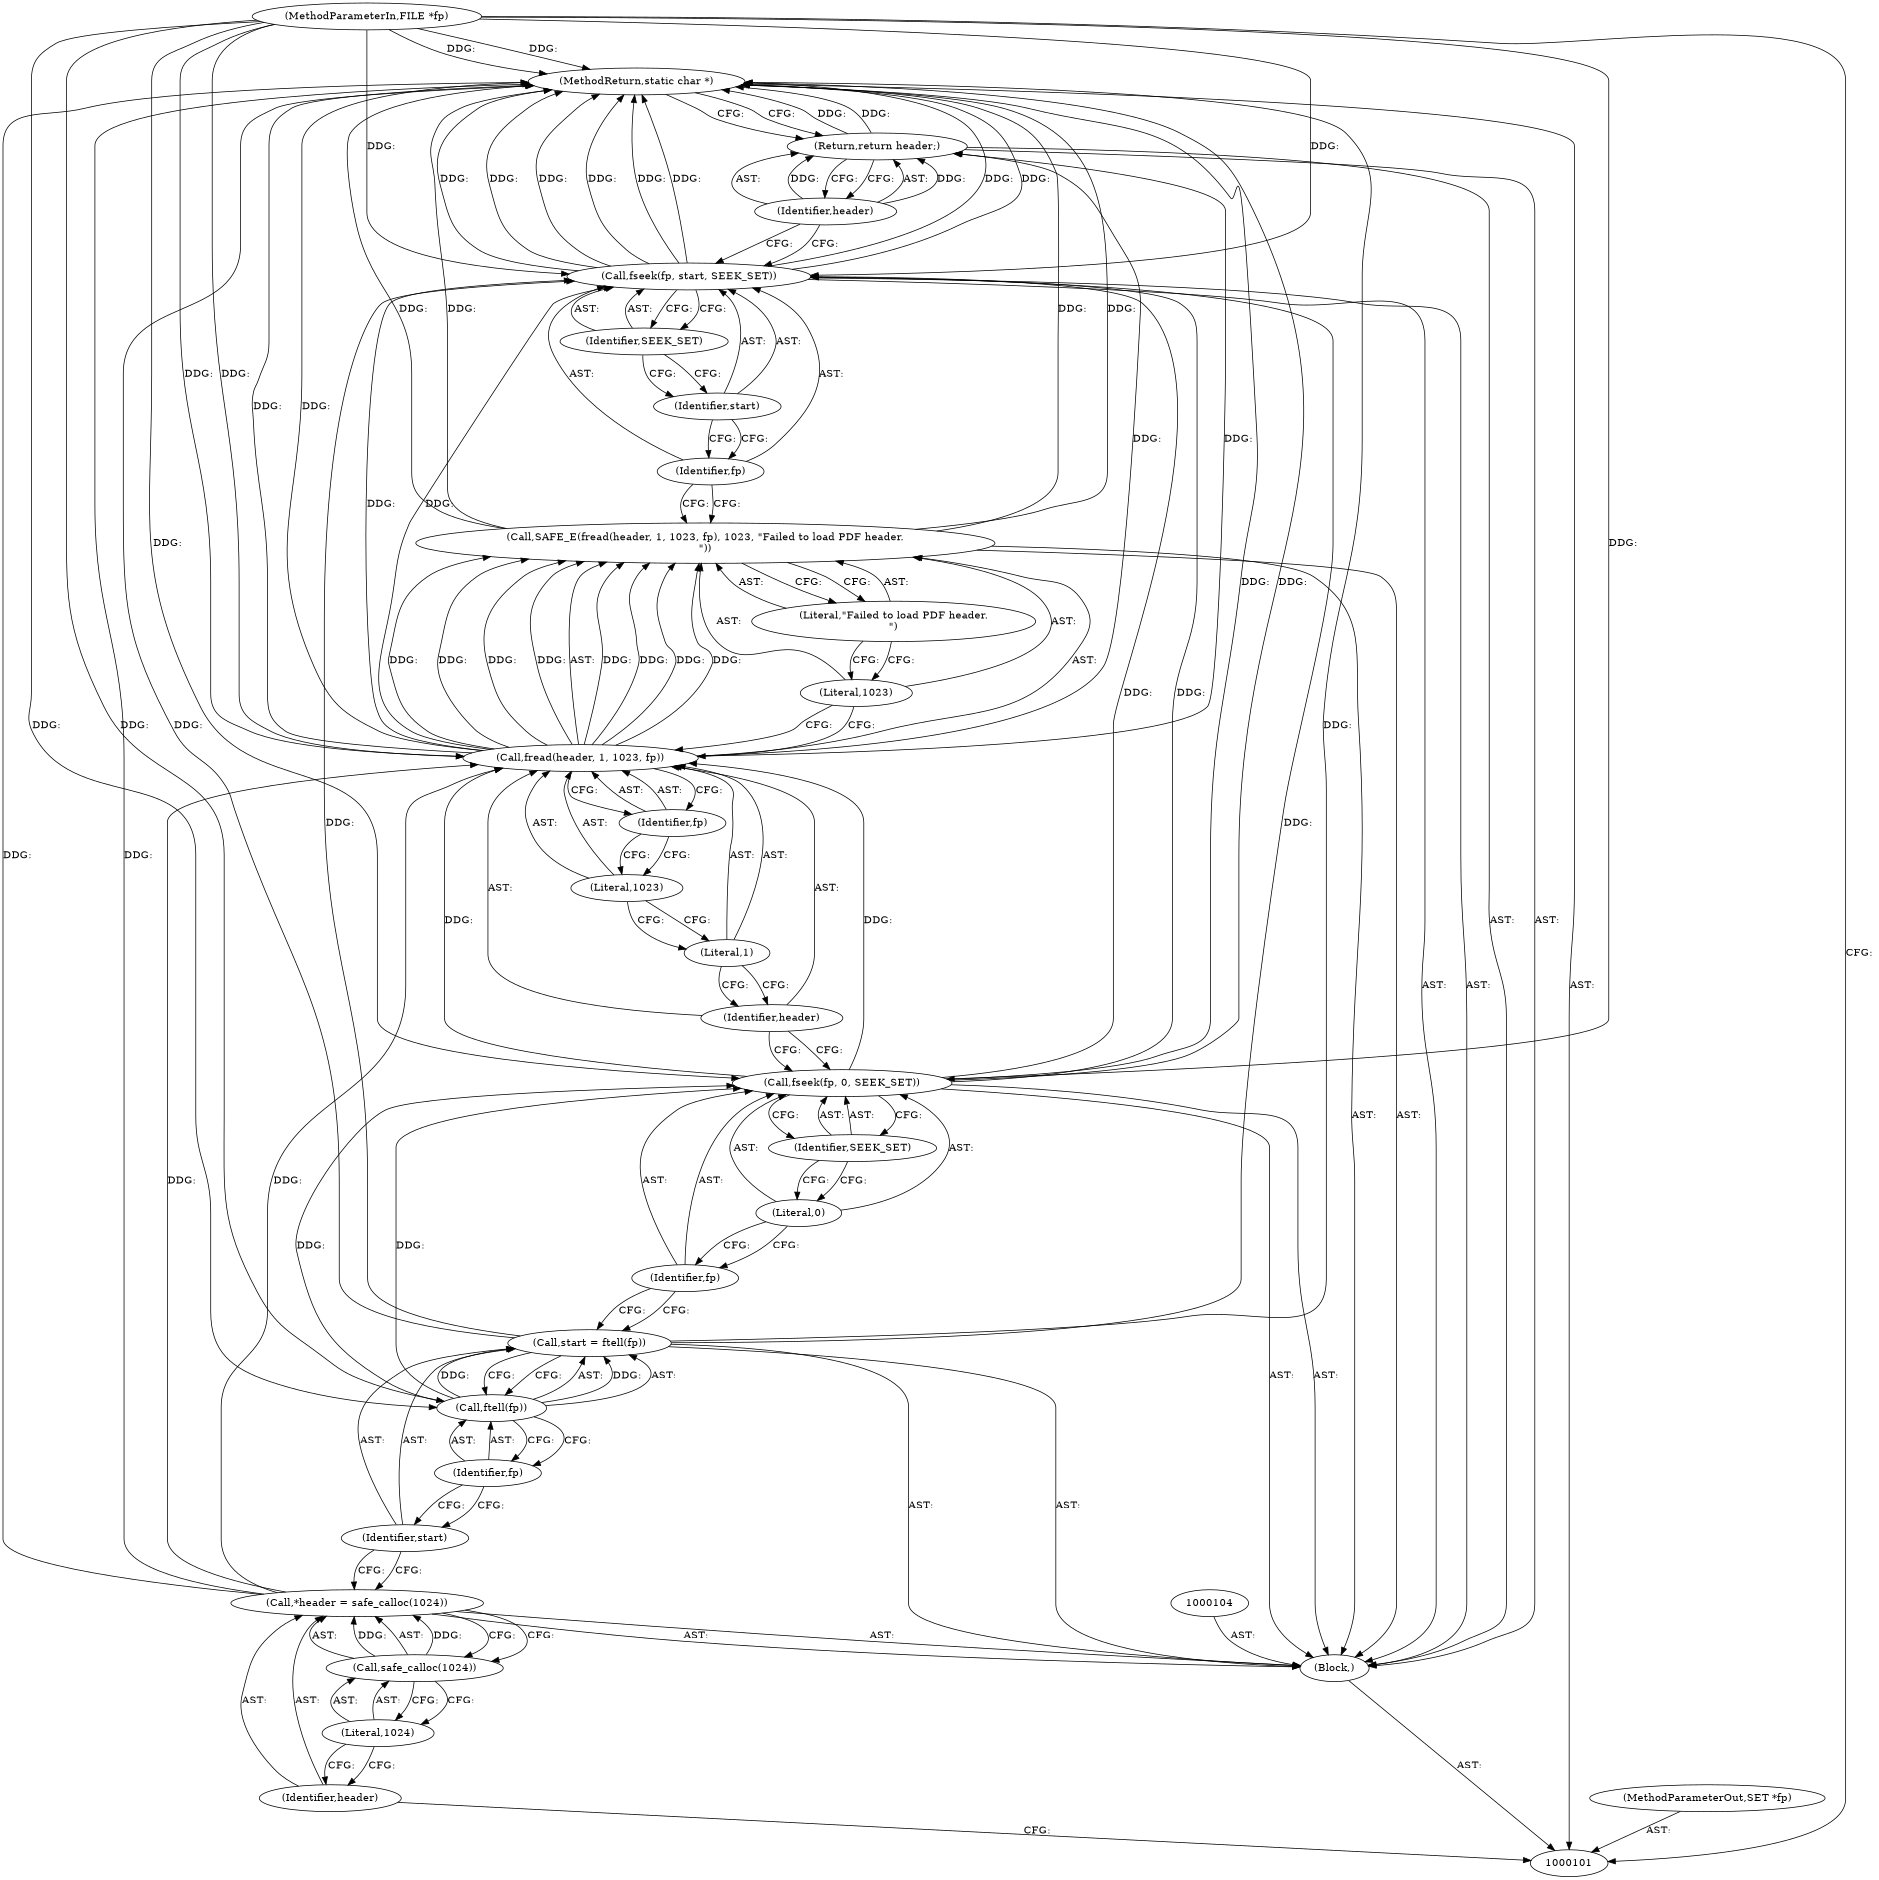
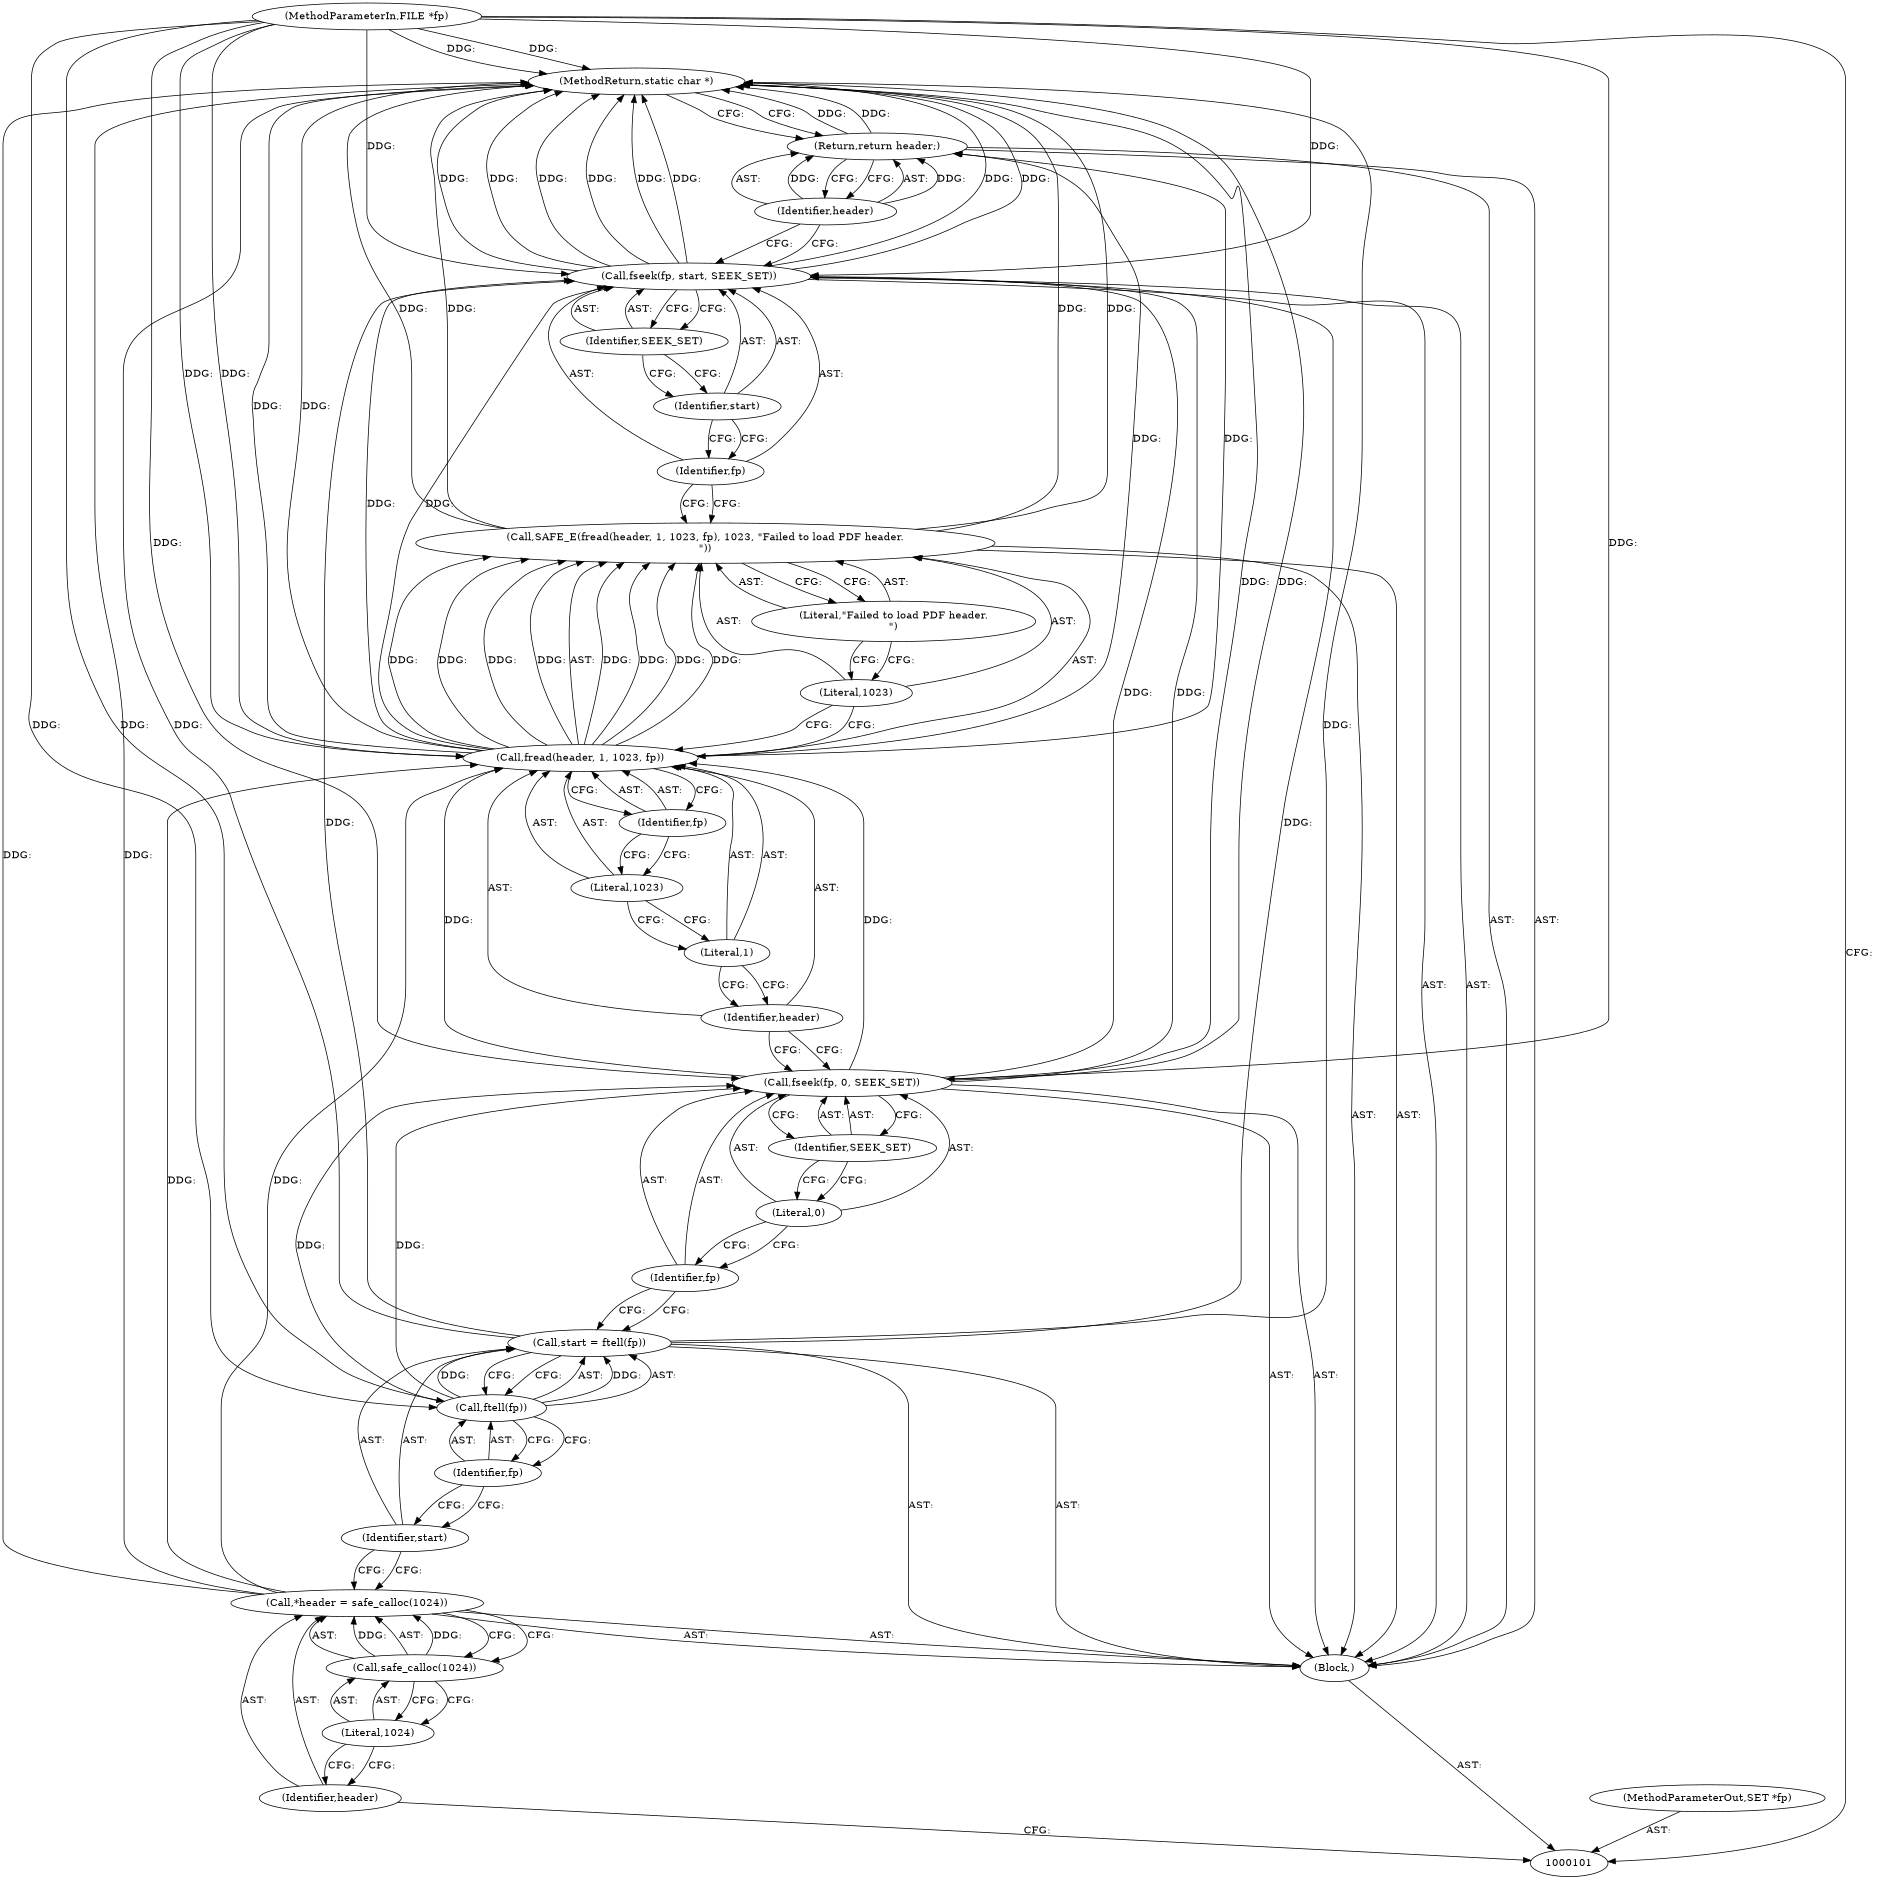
edge "(MethodReturn,static char *)" -> "1000101": removed, label "AST:"
node "1000104": removed
